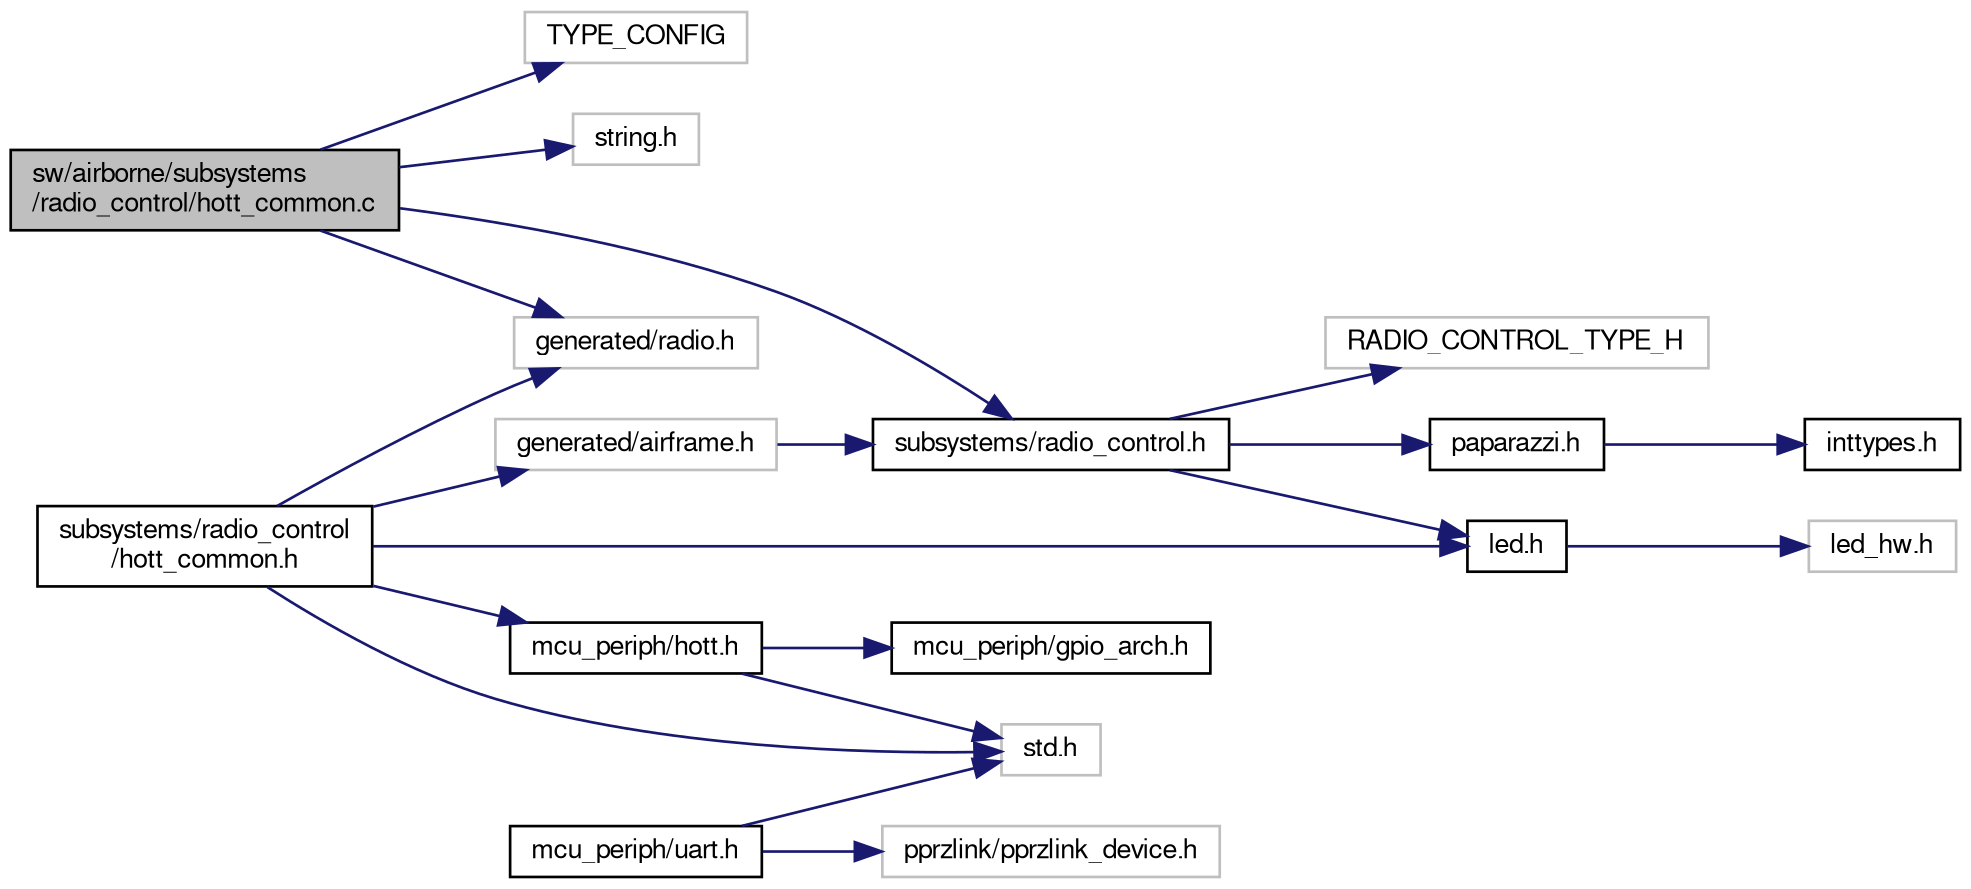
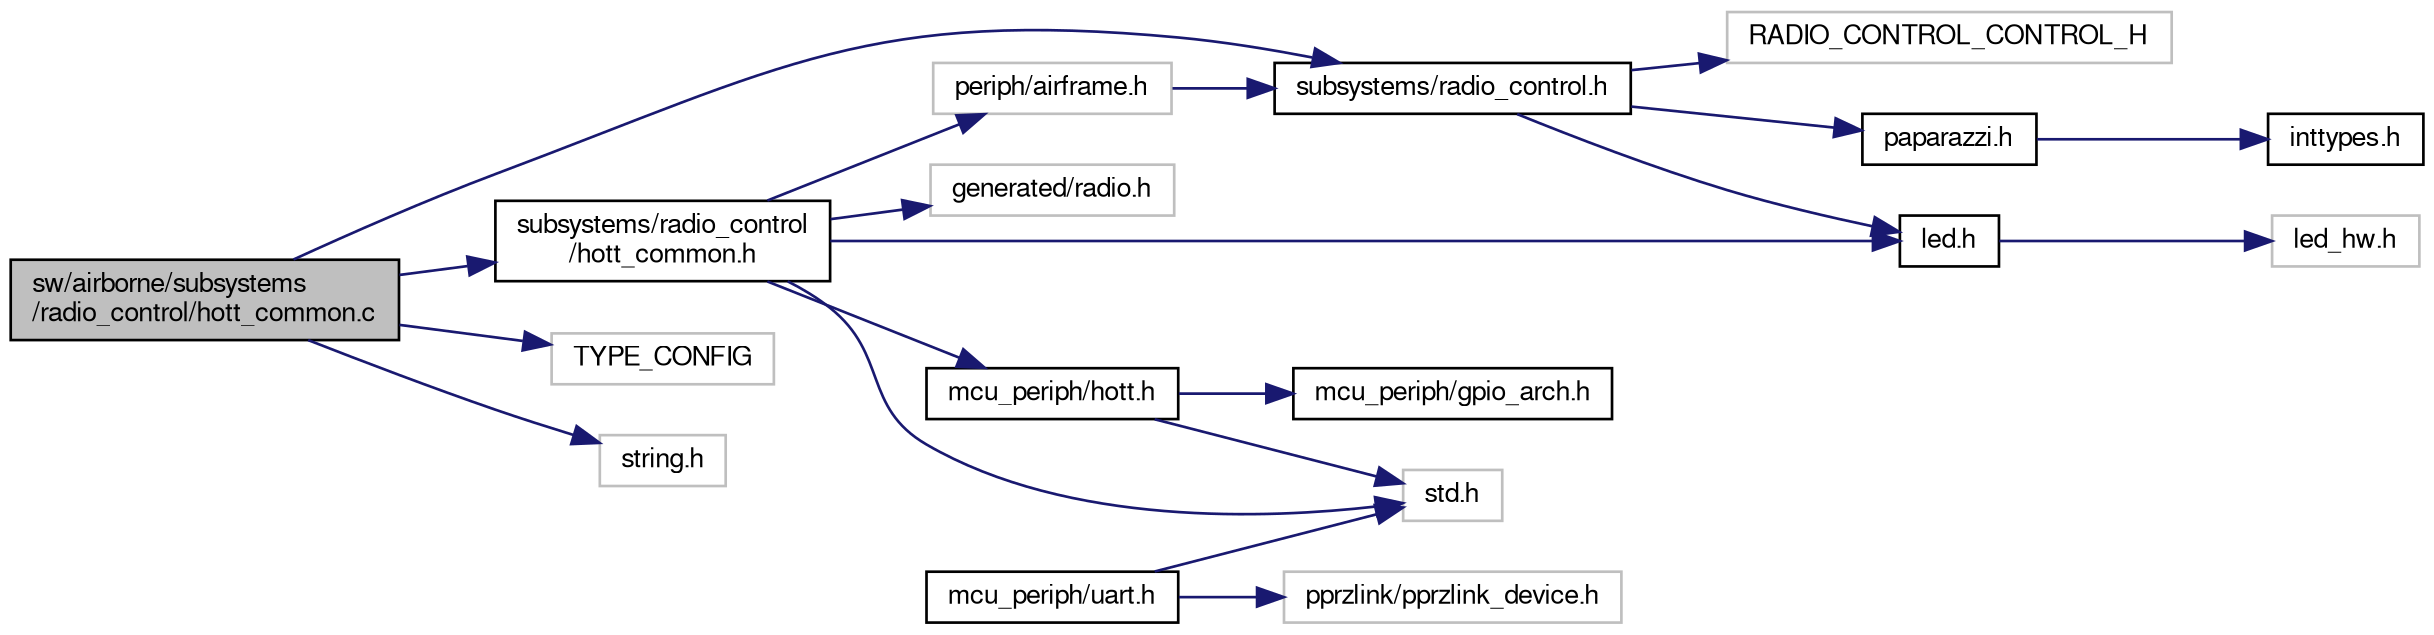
edge "sw/airborne/subsystems /radio_control/hott_common.c" -> "generated/radio.h": now "sw/airborne/subsystems /radio_control/hott_common.c" -> "subsystems/radio_control /hott_common.h"
node "RADIO_CONTROL_TYPE_H": label "RADIO_CONTROL_TYPE_H" -> "RADIO_CONTROL_CONTROL_H"
node "generated/airframe.h": label "generated/airframe.h" -> "periph/airframe.h"
